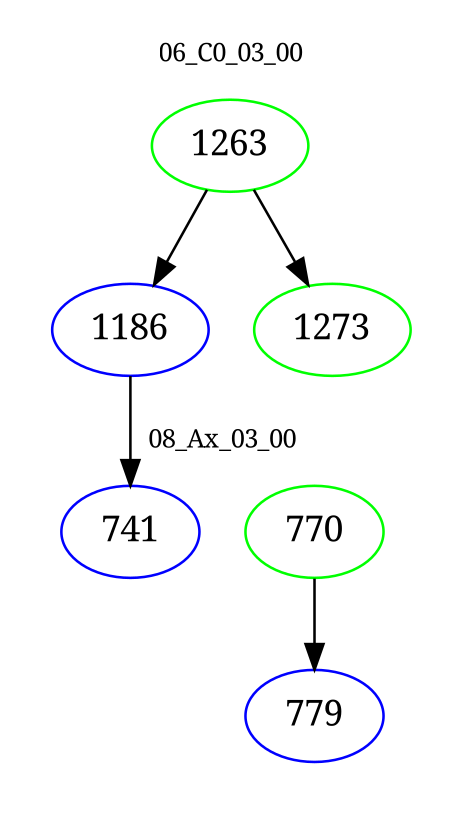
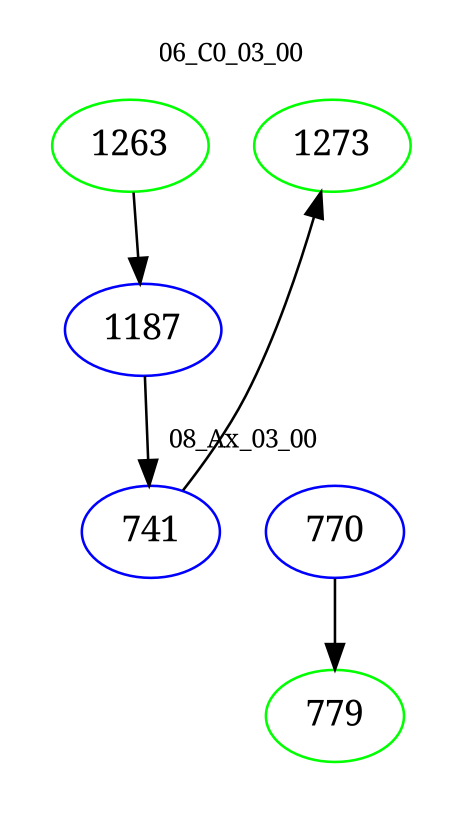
edge "1263" -> "1273": now "741" -> "1273"
node "1186": label "1186" -> "1187"
node "770": color green -> blue
node "779": color blue -> green
